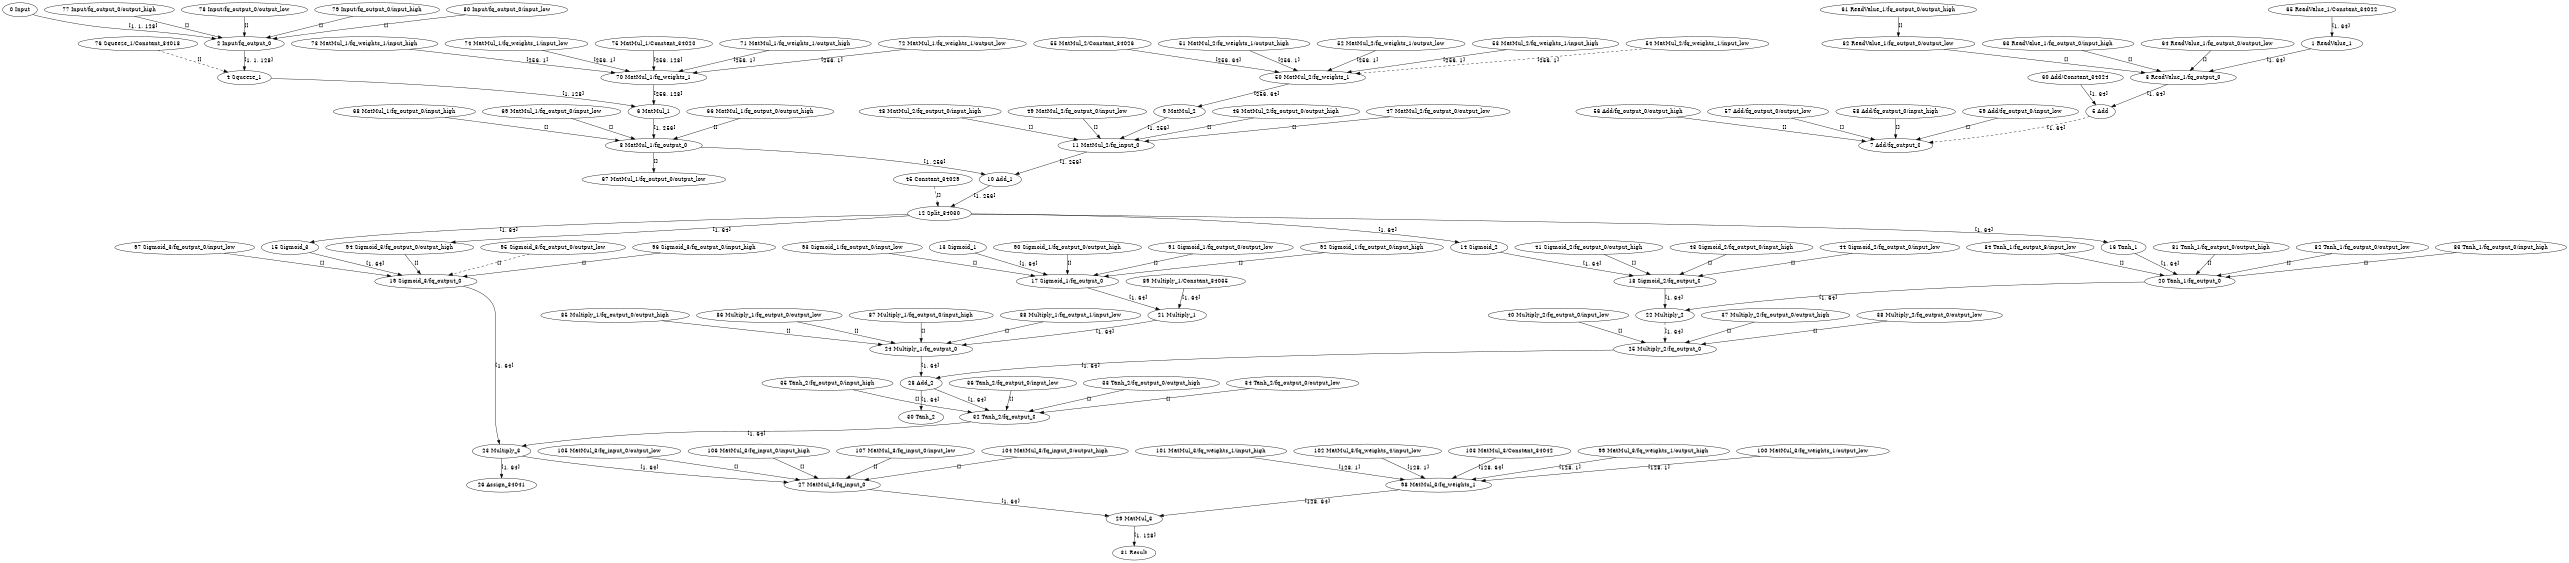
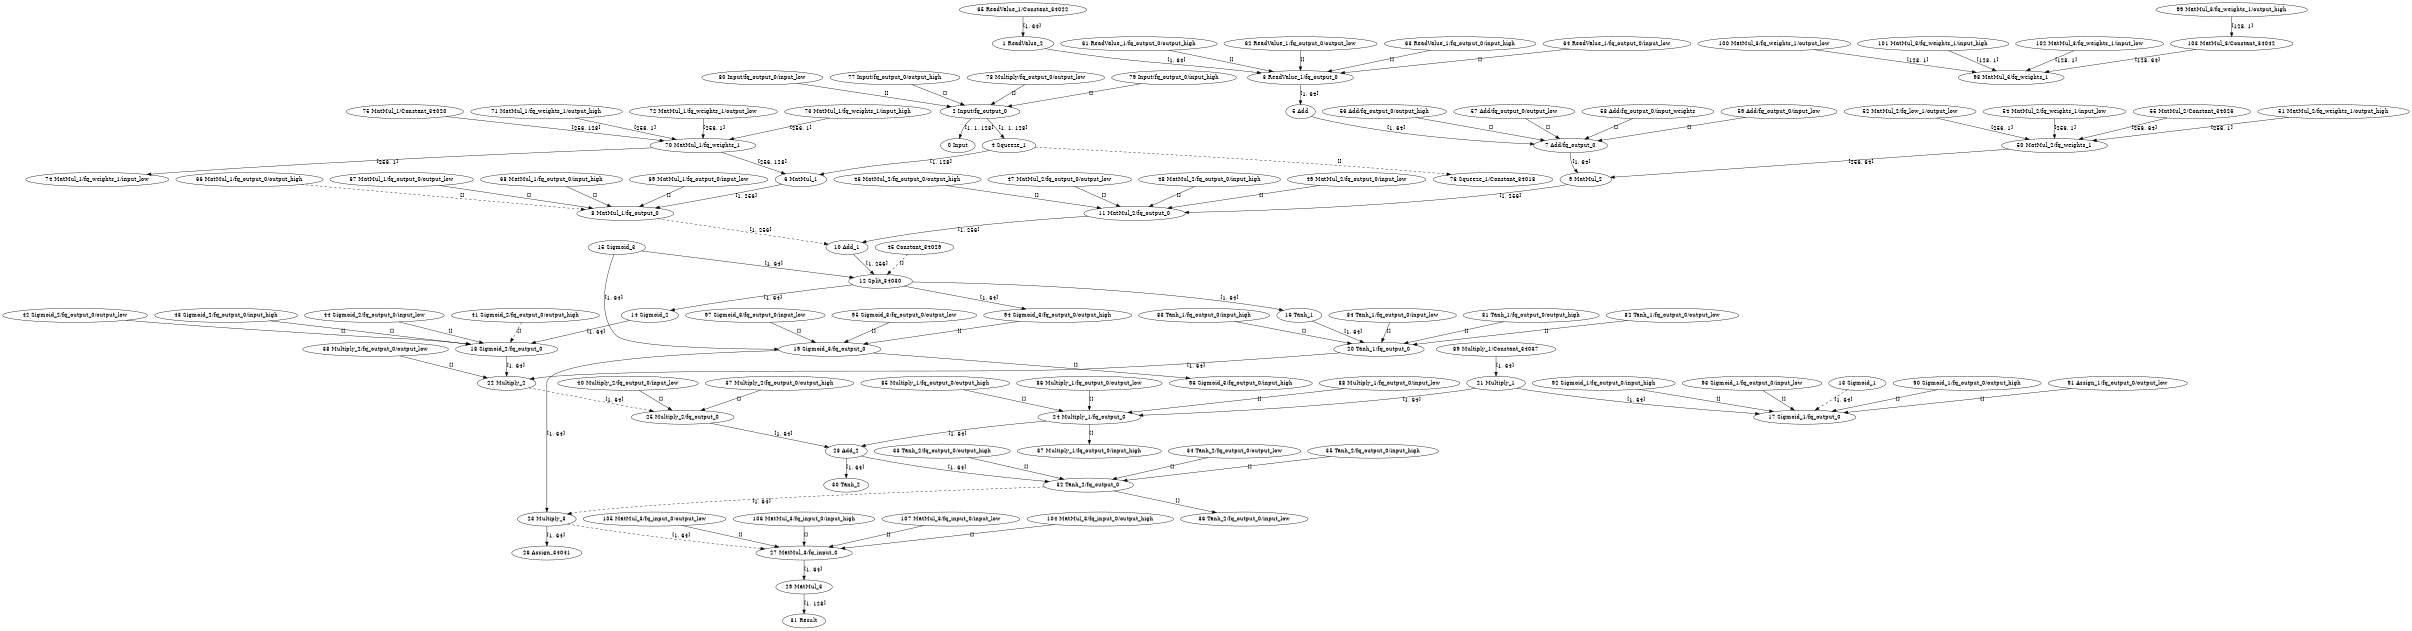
node "78 Input/fq_output_0/output_low": label "78 Input/fq_output_0/output_low" -> "78 Multiply/fq_output_0/output_low"
edge "61 ReadValue_1/fq_output_0/output_high" -> "62 ReadValue_1/fq_output_0/output_low": now "61 ReadValue_1/fq_output_0/output_high" -> "3 ReadValue_1/fq_output_0"
edge "0 Input" -> "2 Input/fq_output_0": reversed
node "52 MatMul_2/fq_weights_1/output_low": label "52 MatMul_2/fq_weights_1/output_low" -> "52 MatMul_2/fq_low_1/output_low"
node "53 MatMul_2/fq_weights_1/input_high": removed
node "64 ReadValue_1/fq_output_0/output_low": label "64 ReadValue_1/fq_output_0/output_low" -> "64 ReadValue_1/fq_output_0/input_low"
node "1 ReadValue_1": label "1 ReadValue_1" -> "1 ReadValue_2"
edge "74 MatMul_1/fq_weights_1/input_low" -> "70 MatMul_1/fq_weights_1": reversed
edge "76 Squeeze_1/Constant_34018" -> "4 Squeeze_1": reversed
edge "54 MatMul_2/fq_weights_1/input_low" -> "50 MatMul_2/fq_weights_1": style dashed -> solid
node "60 Add/Constant_34024": removed
node "58 Add/fq_output_0/input_high": label "58 Add/fq_output_0/input_high" -> "58 Add/fq_output_0/input_weights"
edge "66 MatMul_1/fq_output_0/output_high" -> "8 MatMul_1/fq_output_0": style solid -> dashed
edge "5 Add" -> "7 Add/fq_output_0": style dashed -> solid
node "11 MatMul_2/fq_input_0": label "11 MatMul_2/fq_input_0" -> "11 MatMul_2/fq_output_0"
edge "8 MatMul_1/fq_output_0" -> "10 Add_1": style solid -> dashed
edge "8 MatMul_1/fq_output_0" -> "67 MatMul_1/fq_output_0/output_low": reversed
edge "7 Add/fq_output_0" -> "9 MatMul_2": added, label "[1, 64]"
edge "12 Split_34030" -> "15 Sigmoid_3": reversed
node "91 Sigmoid_1/fq_output_0/output_low": label "91 Sigmoid_1/fq_output_0/output_low" -> "91 Assign_1/fq_output_0/output_low"
node "84 Tanh_1/fq_output_8/input_low": label "84 Tanh_1/fq_output_8/input_low" -> "84 Tanh_1/fq_output_0/input_low"
edge "13 Sigmoid_1" -> "17 Sigmoid_1/fq_output_0": style solid -> dashed
edge "95 Sigmoid_3/fq_output_0/output_low" -> "19 Sigmoid_3/fq_output_0": style dashed -> solid
edge "41 Sigmoid_2/fq_output_0/output_high" -> "18 Sigmoid_2/fq_output_0": style solid -> dashed
edge "96 Sigmoid_3/fq_output_0/input_high" -> "19 Sigmoid_3/fq_output_0": reversed
node "89 Multiply_1/Constant_34035": label "89 Multiply_1/Constant_34035" -> "89 Multiply_1/Constant_34037"
edge "17 Sigmoid_1/fq_output_0" -> "21 Multiply_1": reversed
node "42 Sigmoid_2/fq_output_0/output_low": added
node "88 Multiply_1/fq_output_1/input_low": label "88 Multiply_1/fq_output_1/input_low" -> "88 Multiply_1/fq_output_0/input_low"
edge "87 Multiply_1/fq_output_0/input_high" -> "24 Multiply_1/fq_output_0": reversed
edge "38 Multiply_2/fq_output_0/output_low" -> "25 Multiply_2/fq_output_0": now "38 Multiply_2/fq_output_0/output_low" -> "22 Multiply_2"
edge "36 Tanh_2/fq_output_0/input_low" -> "32 Tanh_2/fq_output_0": reversed
edge "32 Tanh_2/fq_output_0" -> "23 Multiply_3": style solid -> dashed
node "102 MatMul_3/fq_weights_4/input_low": label "102 MatMul_3/fq_weights_4/input_low" -> "102 MatMul_3/fq_weights_1/input_low"
edge "99 MatMul_3/fq_weights_1/output_high" -> "98 MatMul_3/fq_weights_1": now "99 MatMul_3/fq_weights_1/output_high" -> "103 MatMul_3/Constant_34042"
edge "23 Multiply_3" -> "27 MatMul_3/fq_input_0": style solid -> dashed
edge "98 MatMul_3/fq_weights_1" -> "29 MatMul_3": removed, label "[128, 64]"
